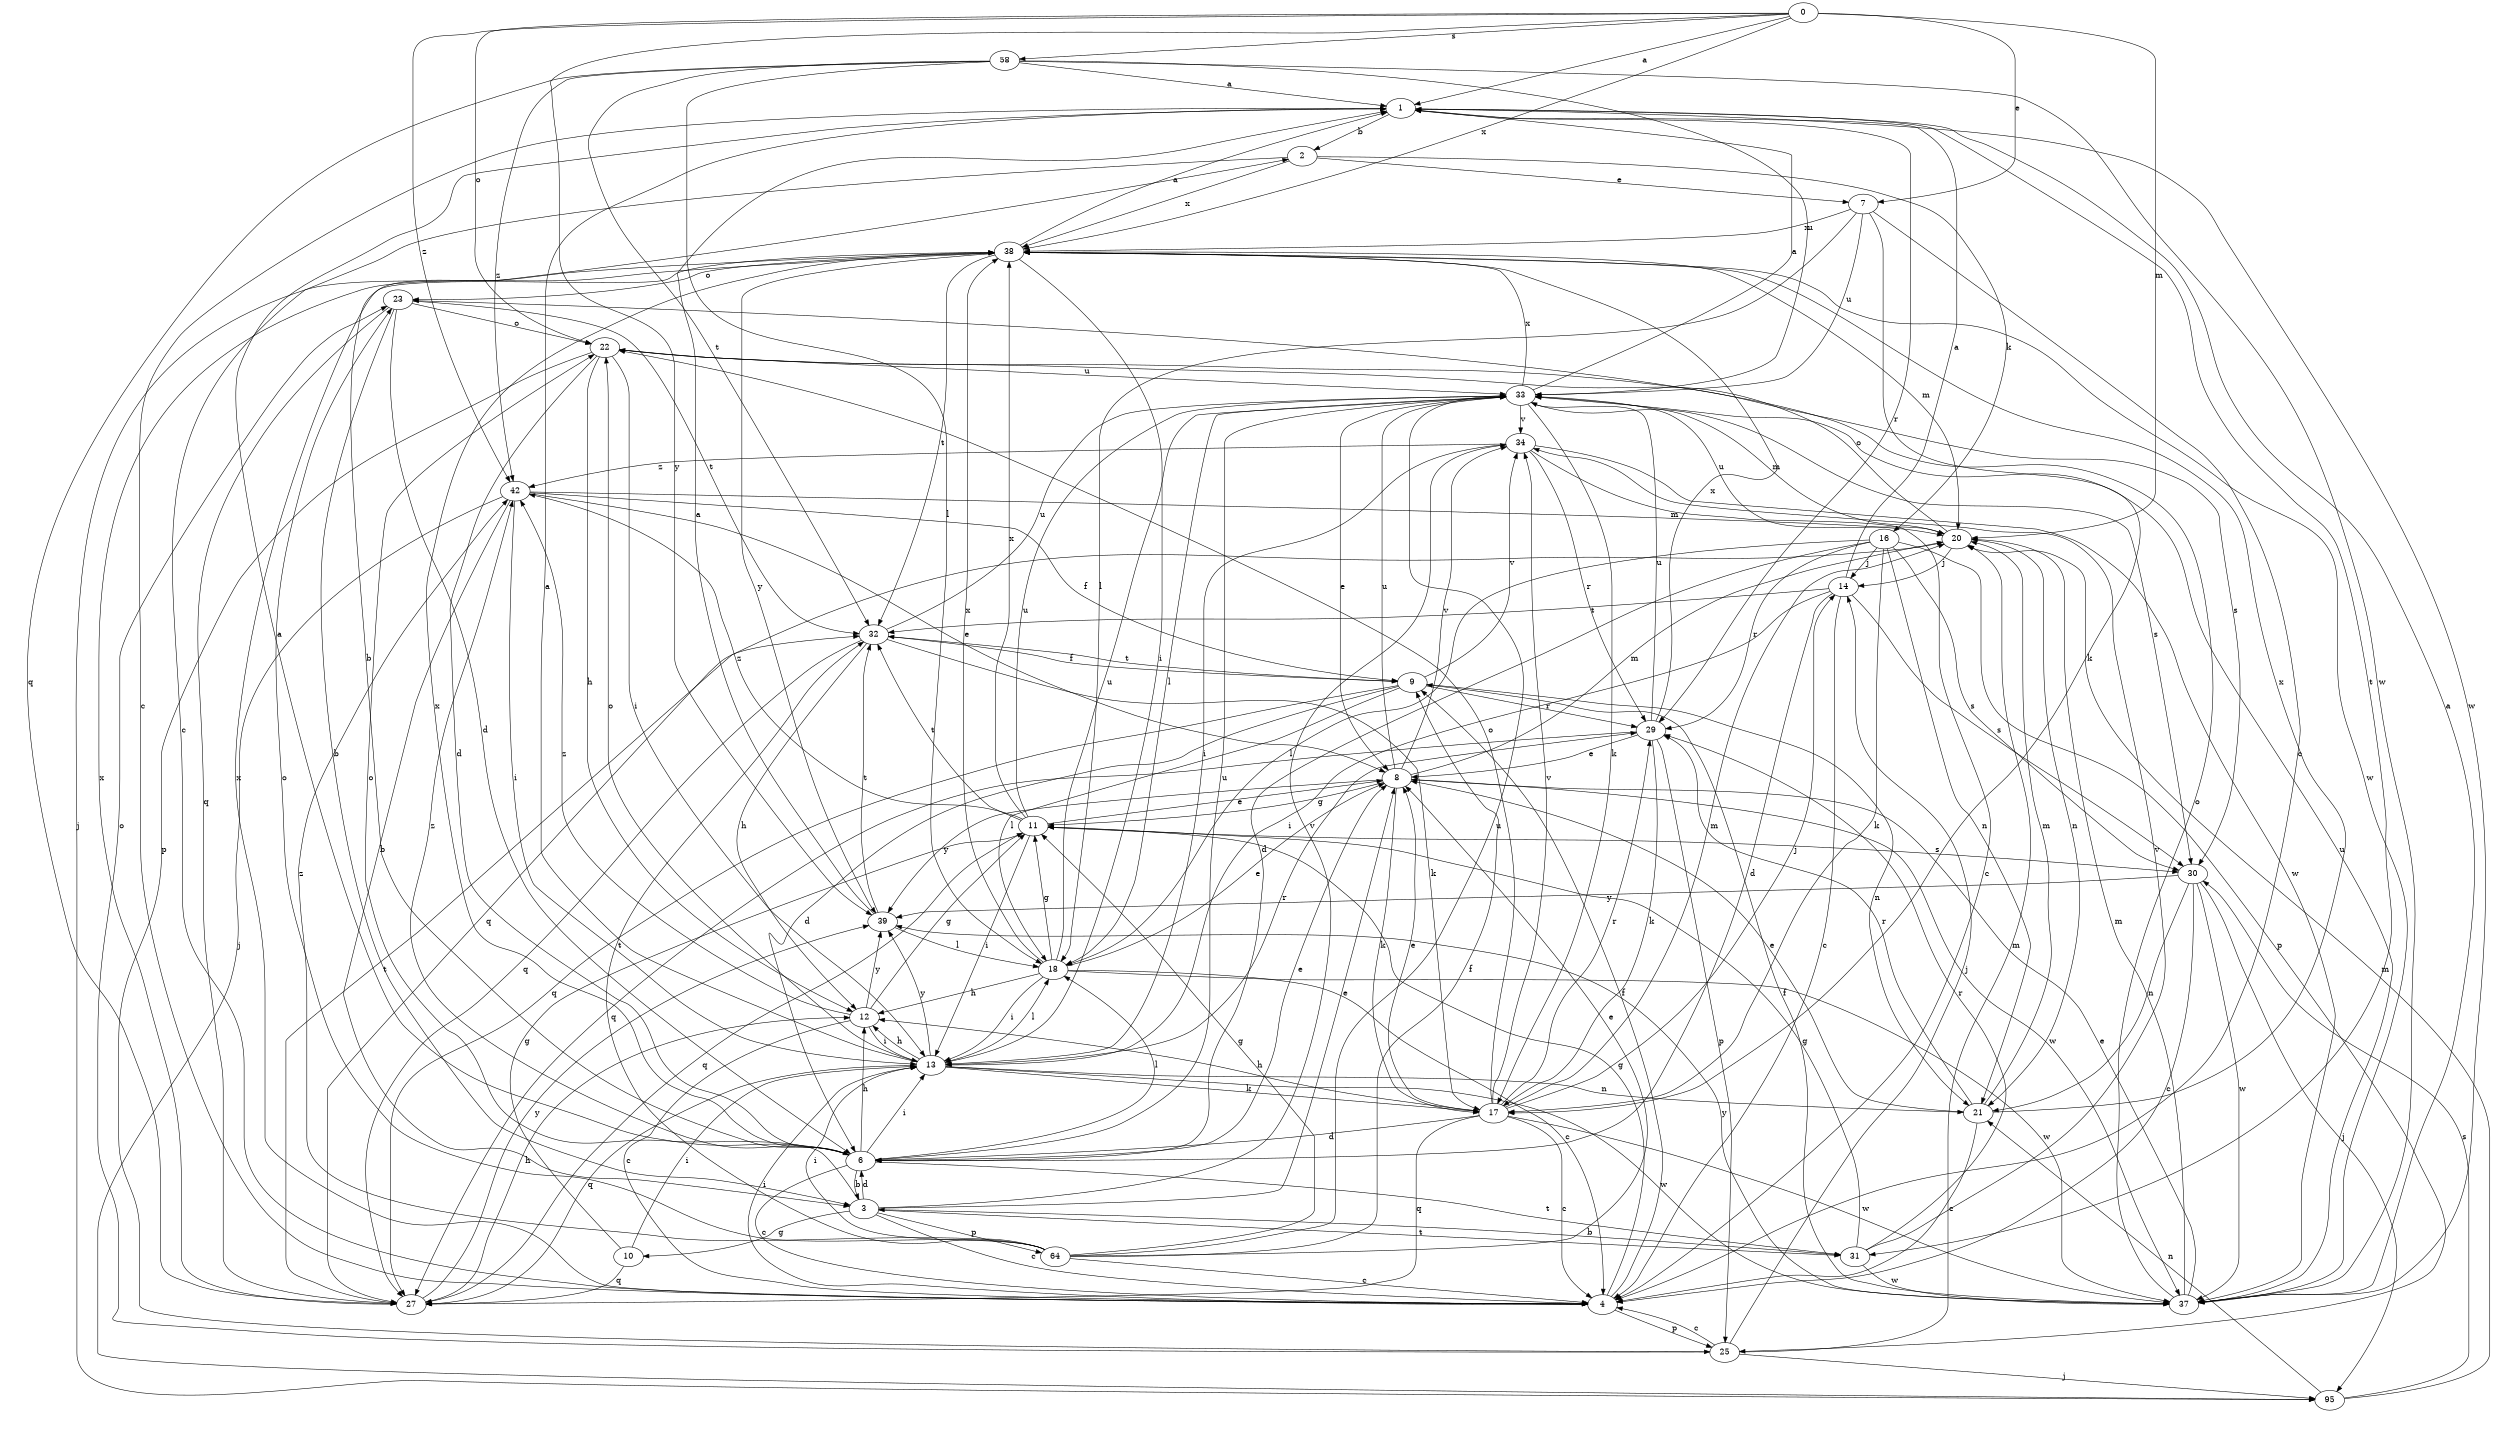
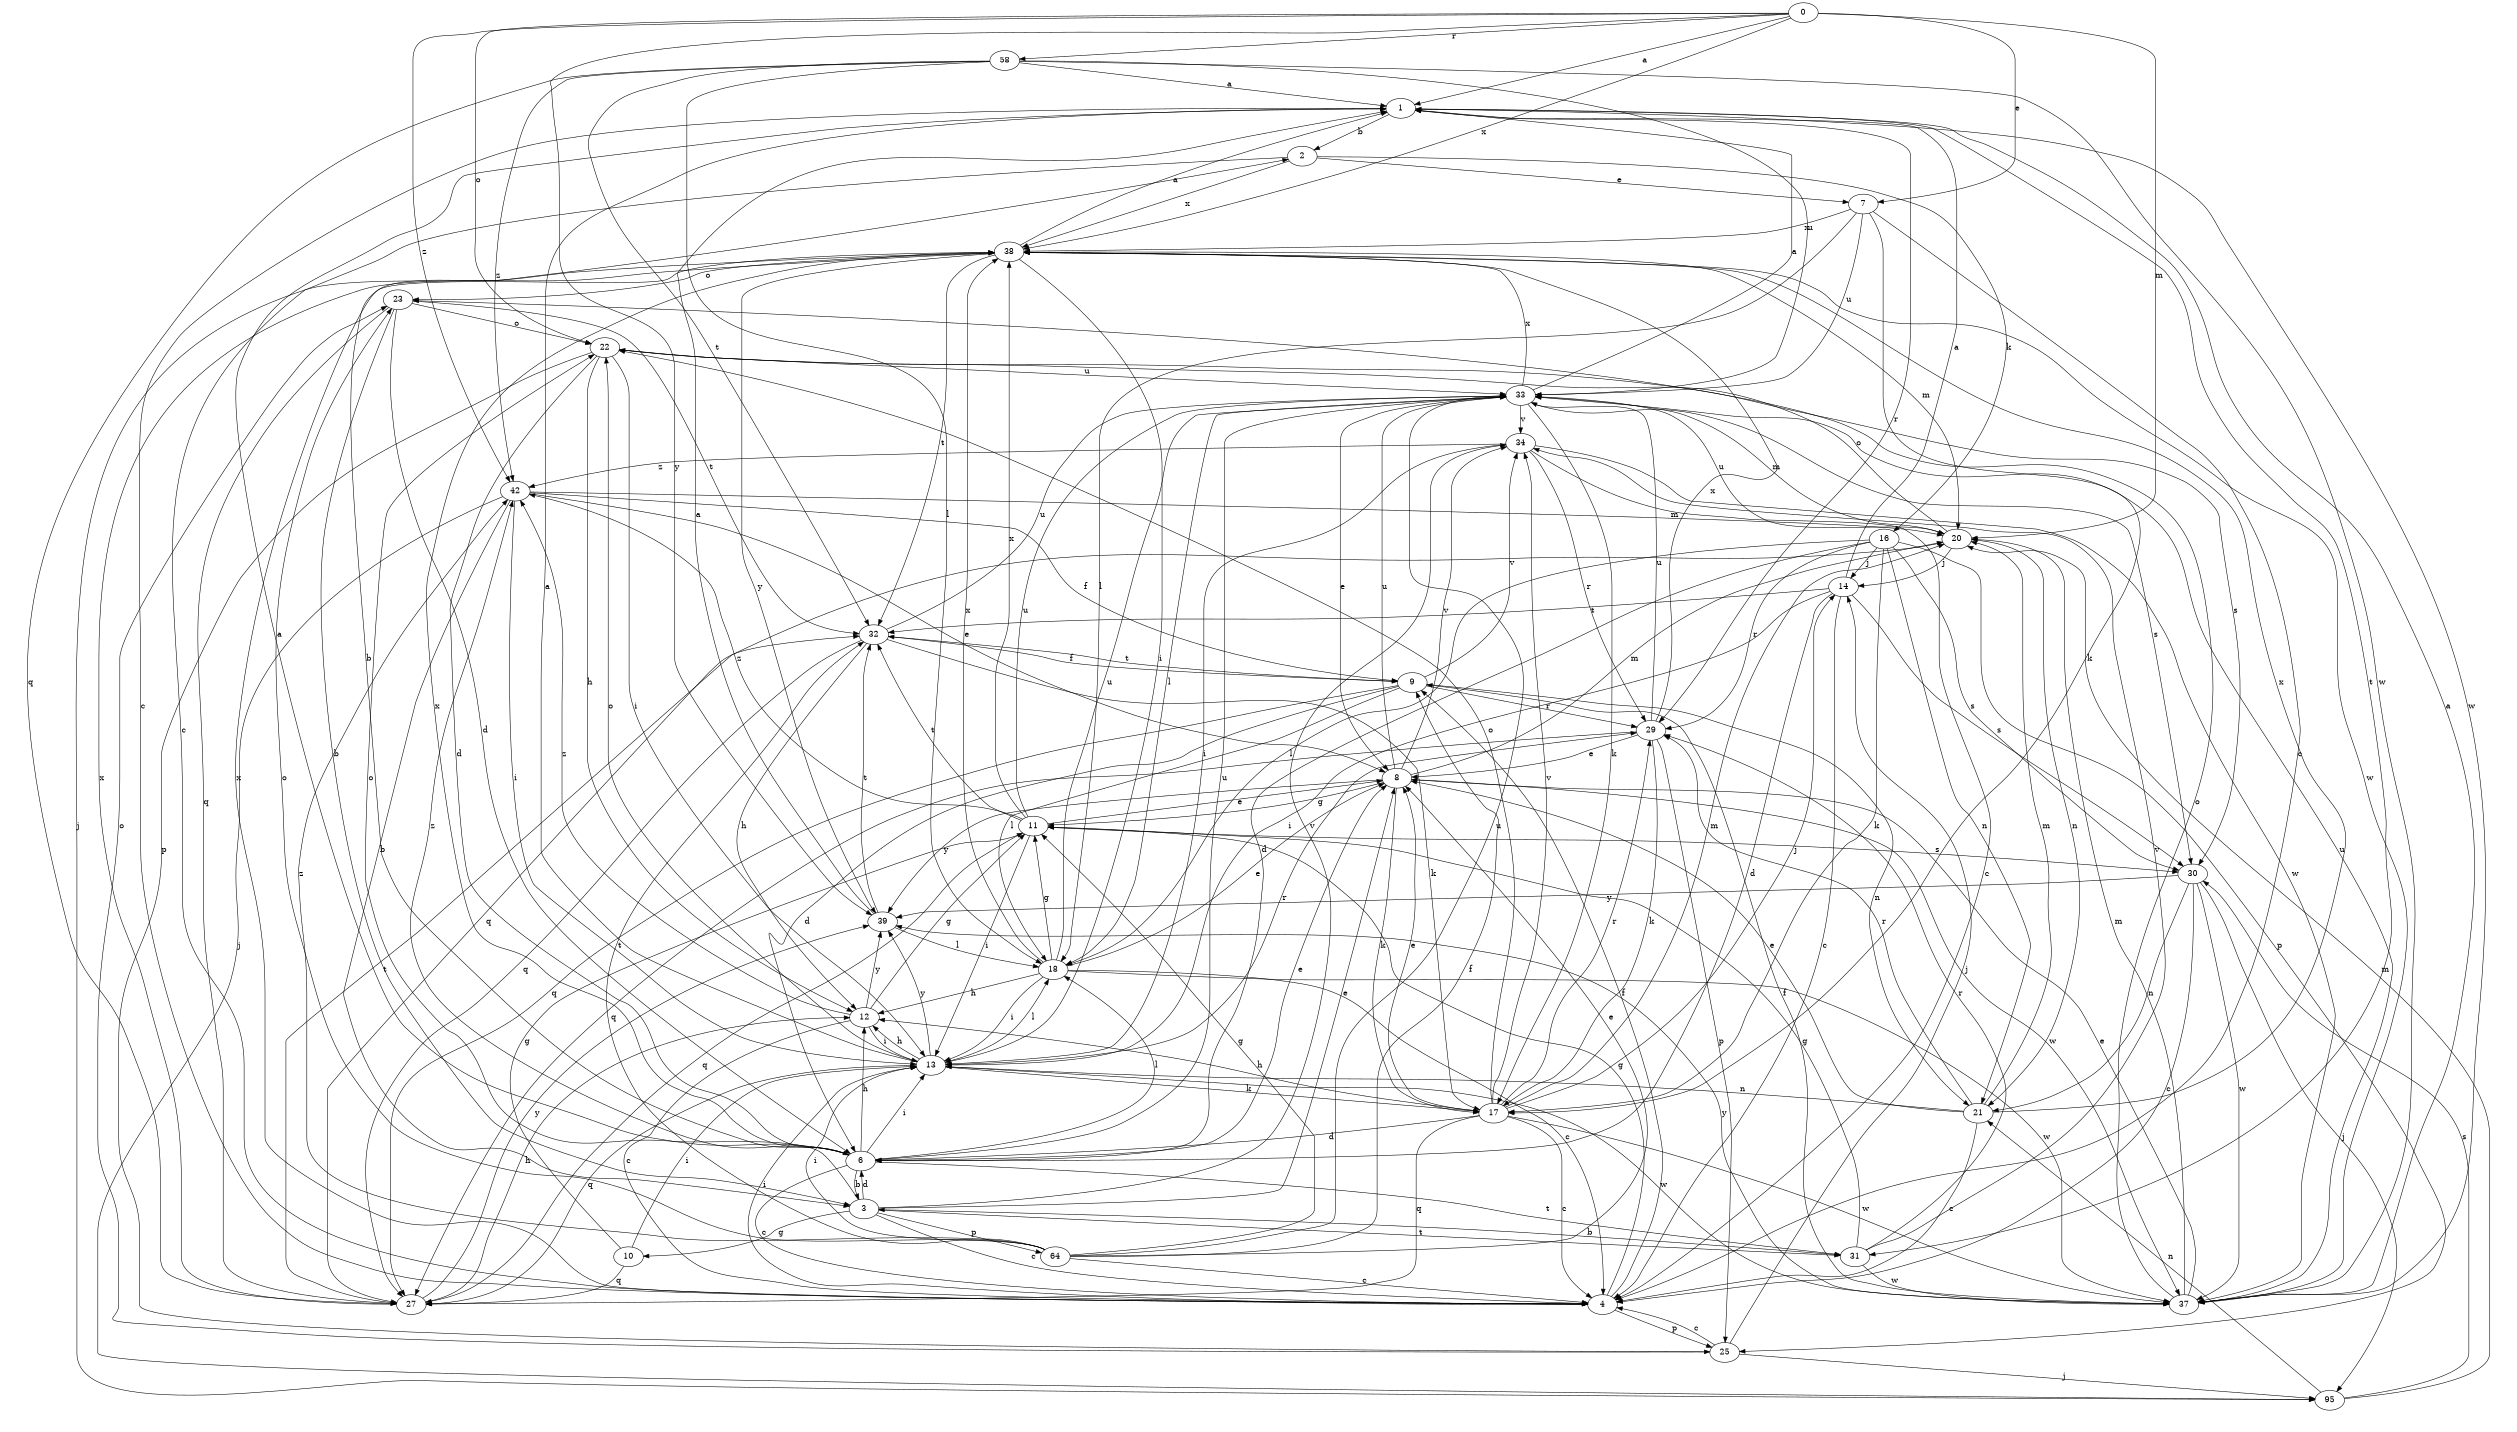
edge "0" -> "58": label "s" -> "r"
edge "25" -> "20": removed, label "m"
edge "13" -> "21": reversed
